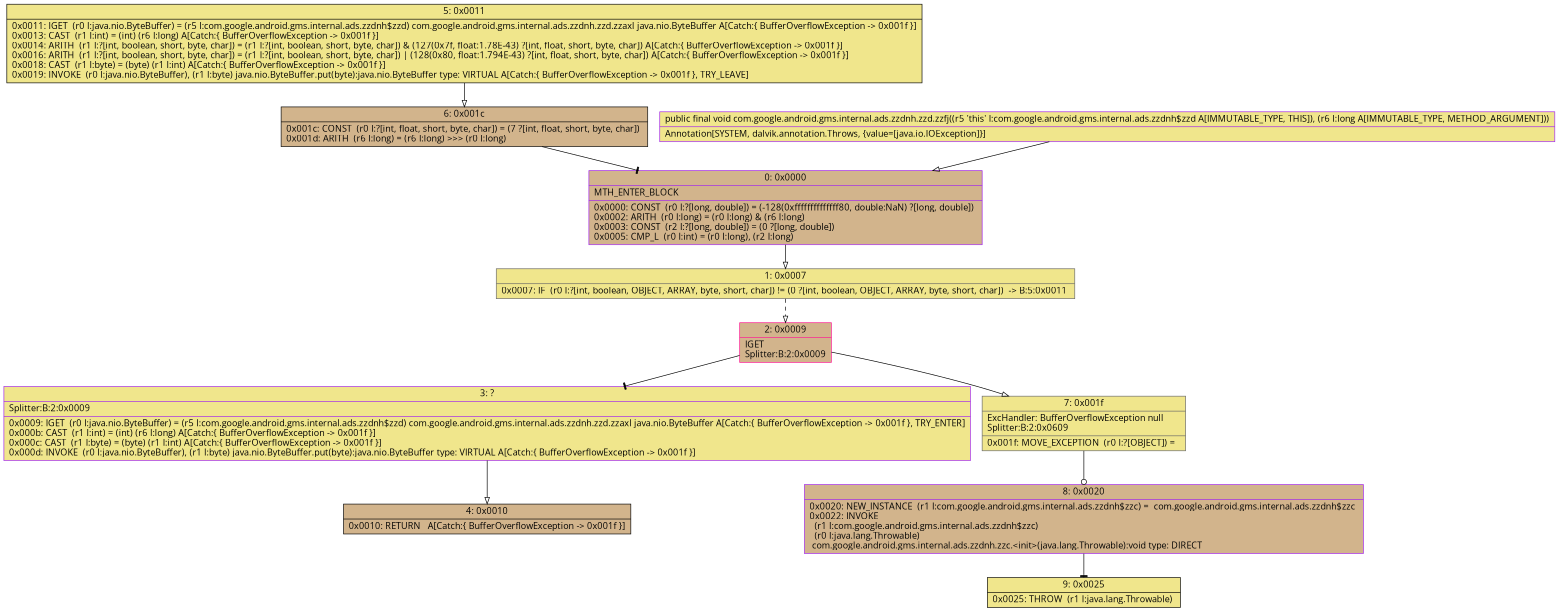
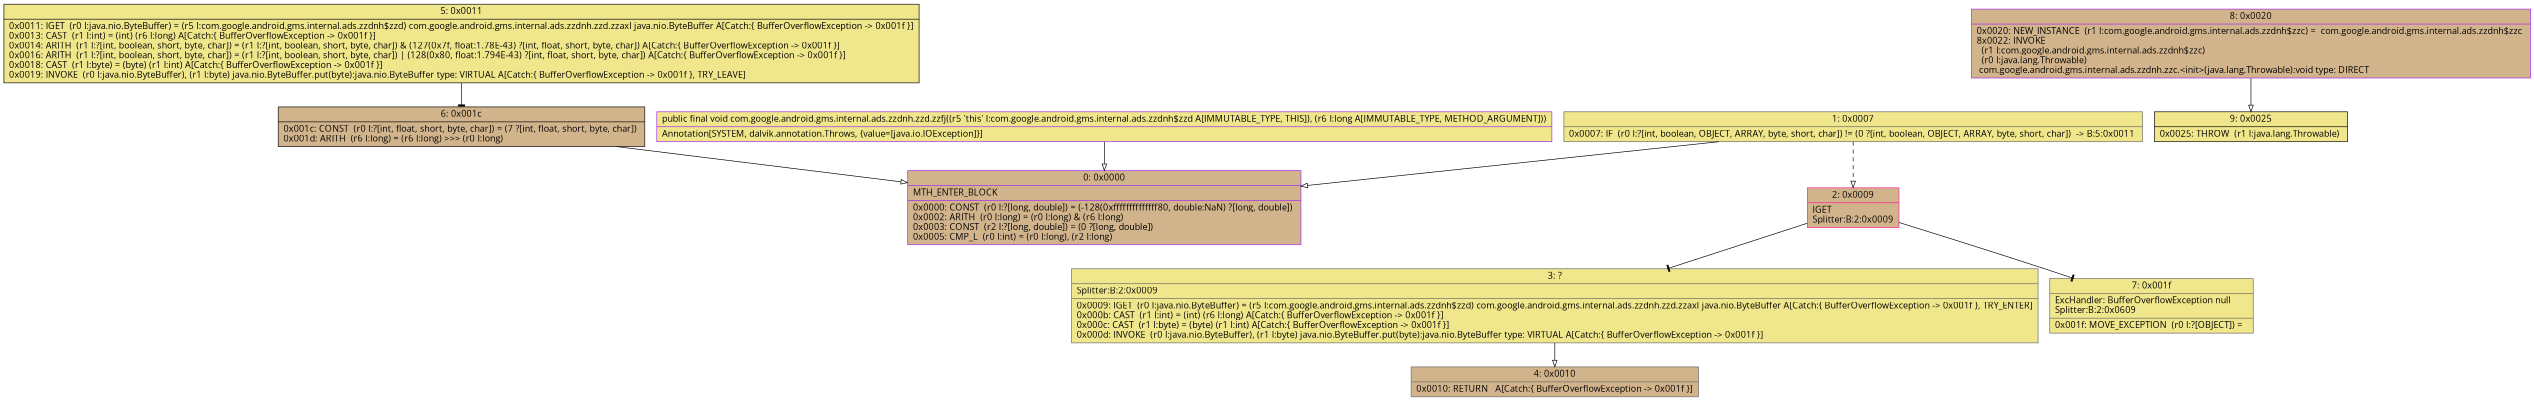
edge "5: 0x0011" -> "6: 0x001c": arrowhead onormal -> tee
edge "6: 0x001c" -> "0: 0x0000": arrowhead tee -> onormal
edge "0: 0x0000" -> "1: 0x0007": reversed
edge "2: 0x0009" -> "7: 0x001f": arrowhead onormal -> tee
node "3: ?": color purple -> gray40
edge "7: 0x001f" -> "8: 0x0020": removed
node "8: 0x0020": text "0x0022: INVOKE" -> "8x0022: INVOKE"
node "4: 0x0010": color black -> gray40
edge "8: 0x0020" -> "9: 0x0025": arrowhead tee -> onormal
